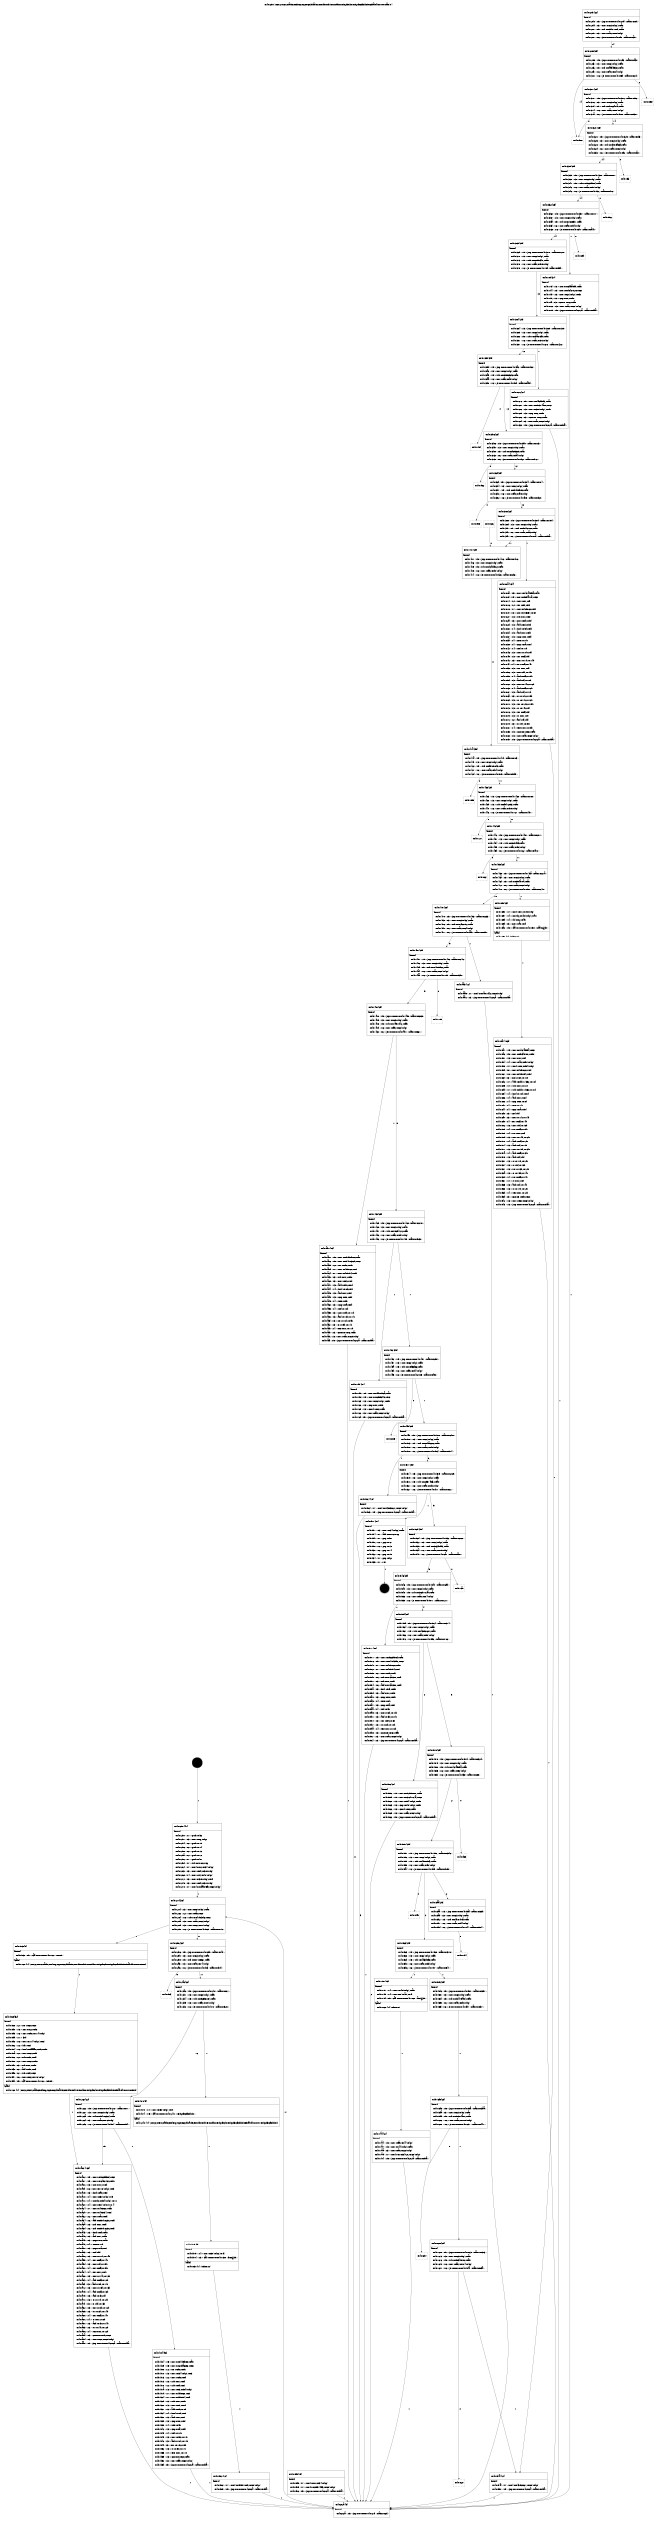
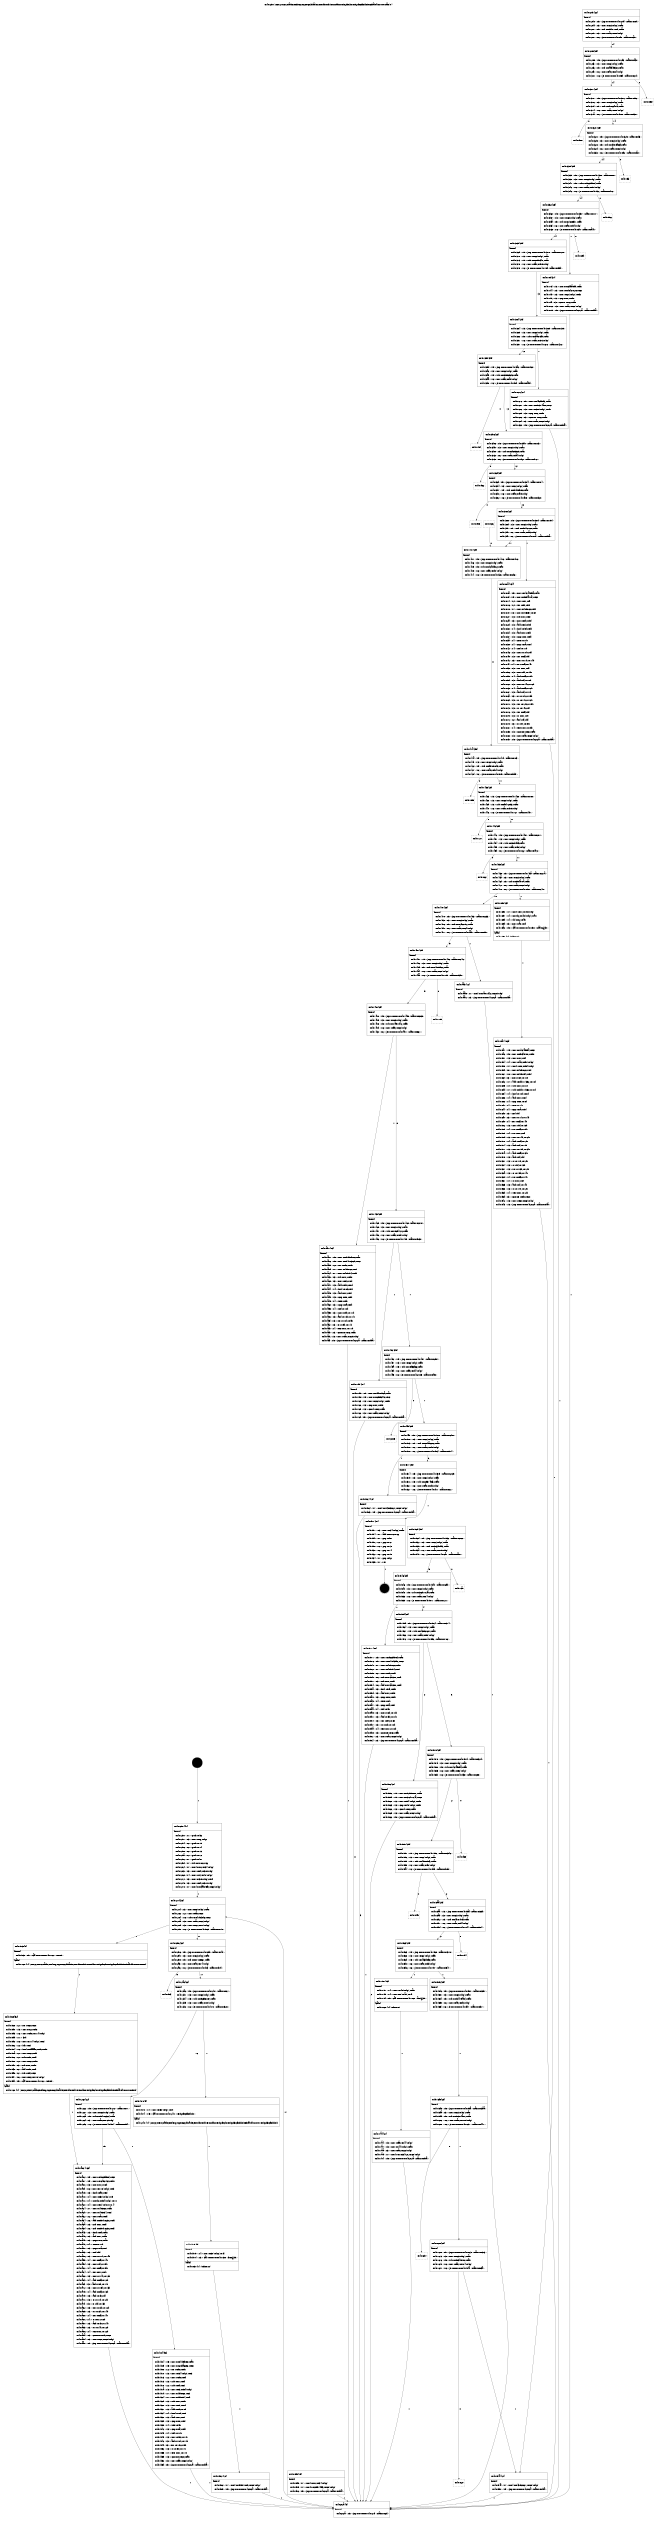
edge "0x4012ee [25]" -> "0x401b8e": now "0x4012ee [25]" -> "0x401307 [25]"
edge "0x401514 [25]" -> "0x40152d [25]": removed, label "5"
edge "0x401591 [25]" -> "0x4015c3 [25]": now "0x4015aa [25]" -> "0x4015c3 [25]"
